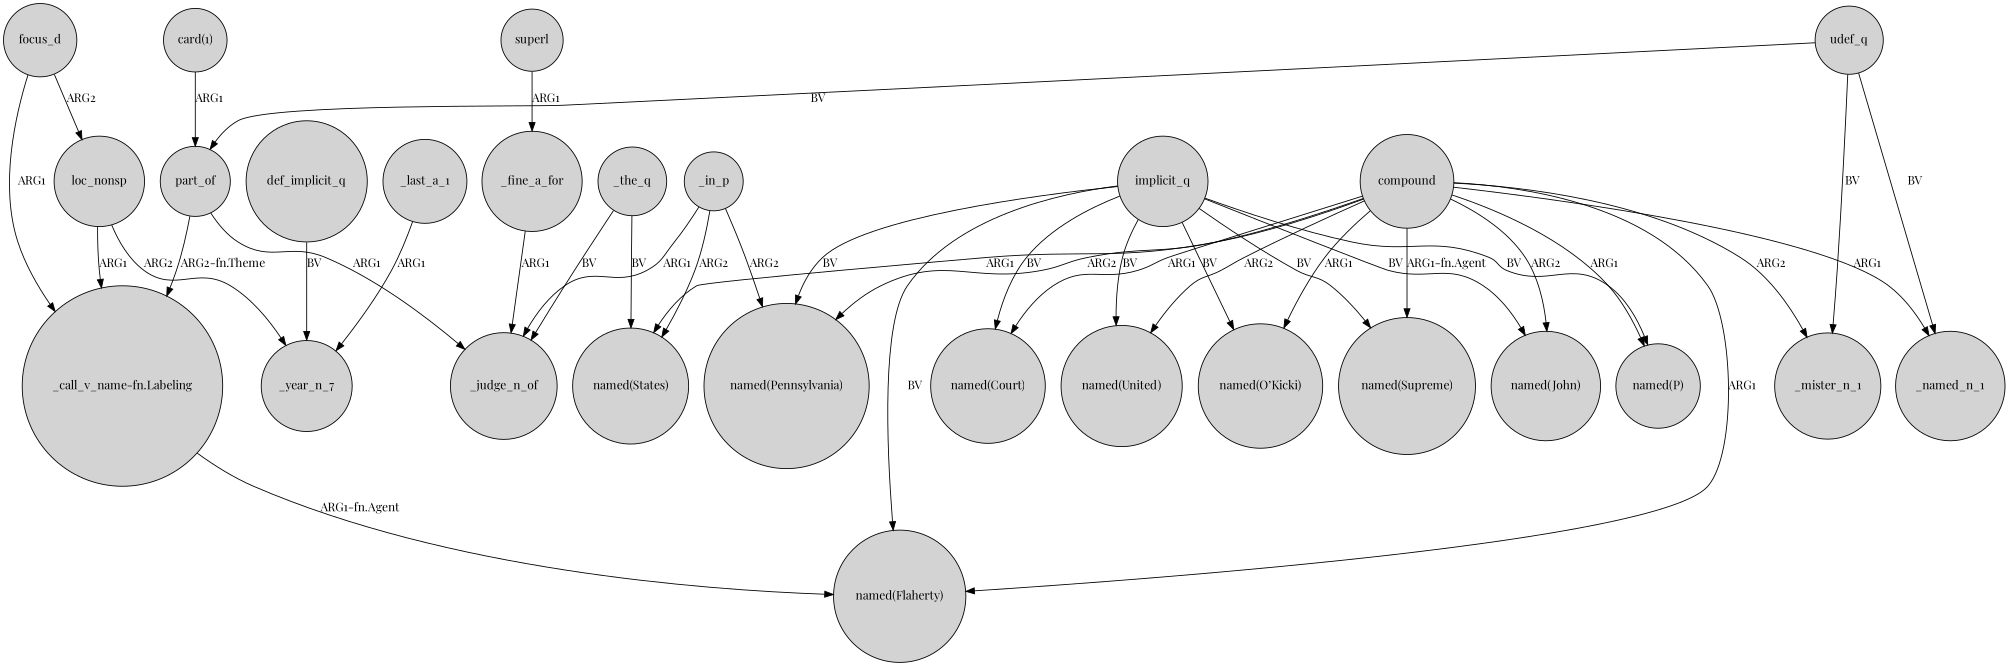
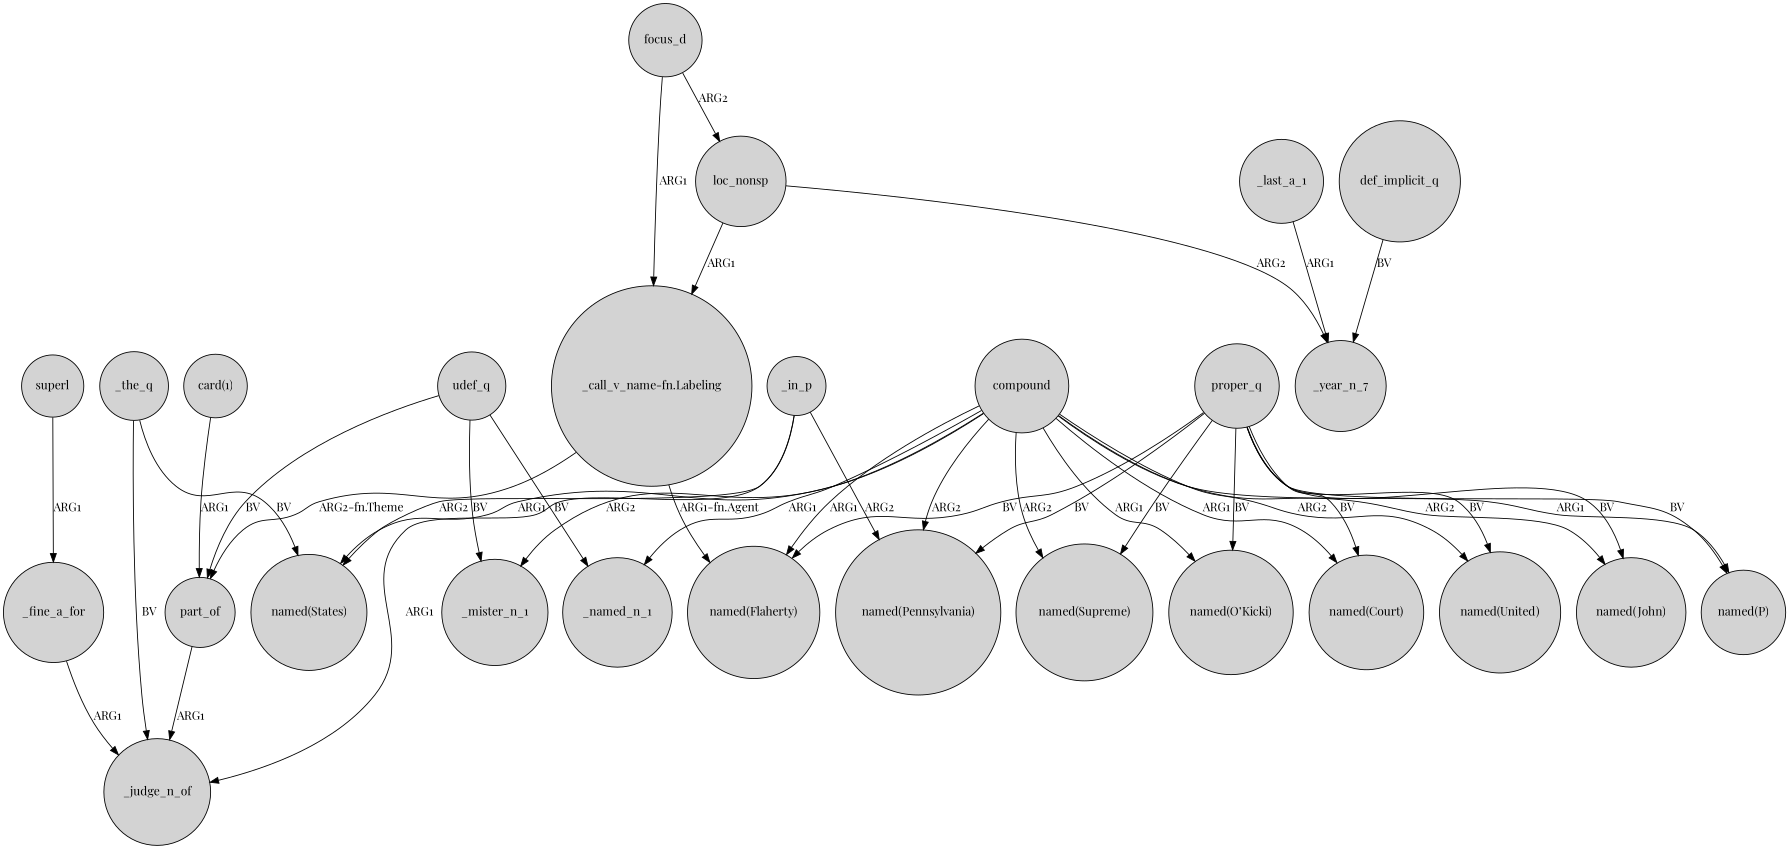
node "implicit_q": label "implicit_q" -> "proper_q"
edge "part_of" -> "_call_v_name-fn.Labeling": reversed
edge "compound" -> "named(Supreme)": label "ARG1-fn.Agent" -> "ARG2"
